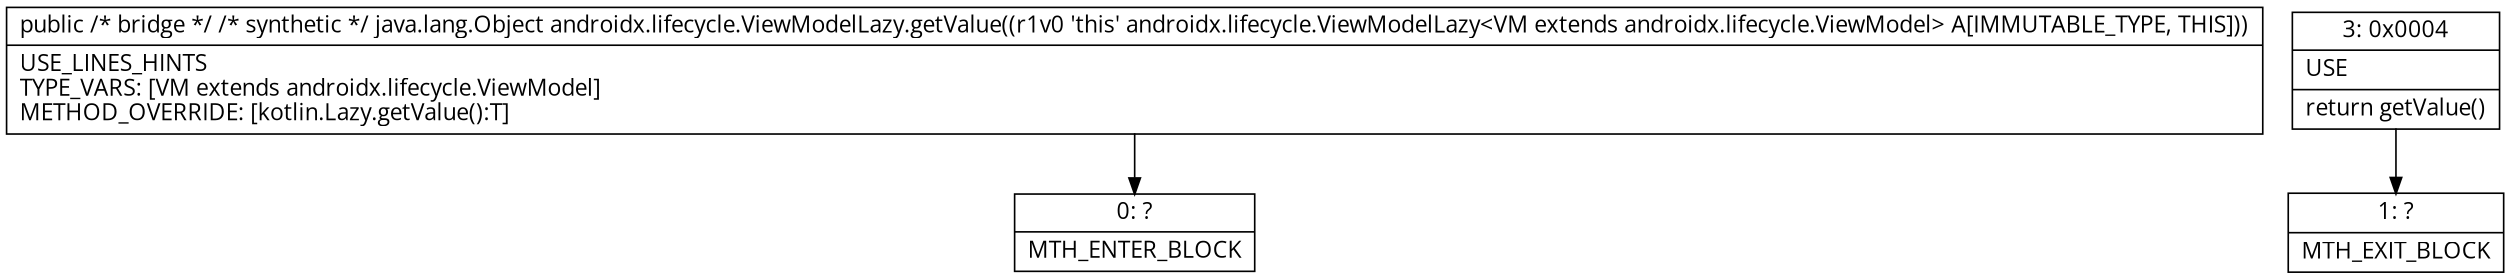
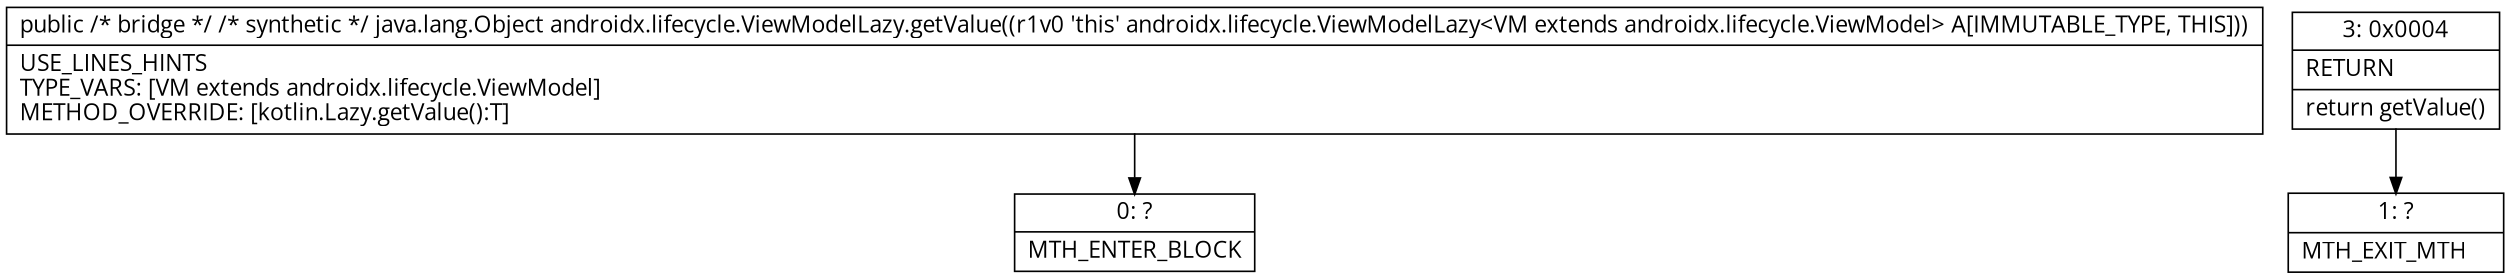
node "3: 0x0004": text "USE" -> "RETURN"
node "1: ?": text "MTH_EXIT_BLOCK" -> "MTH_EXIT_MTH"
